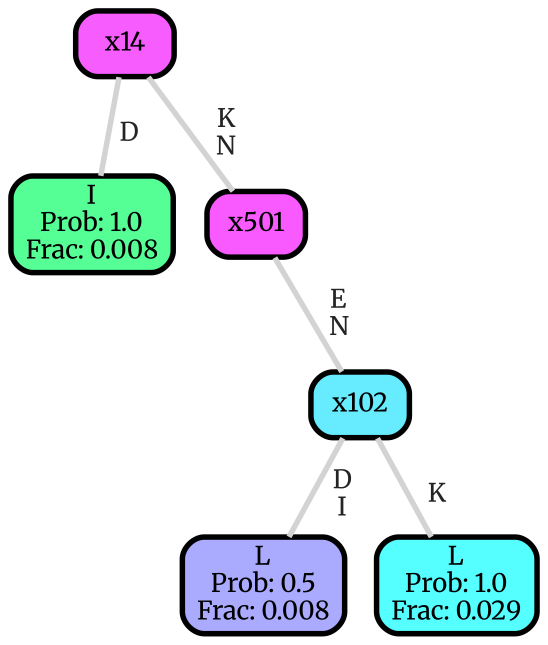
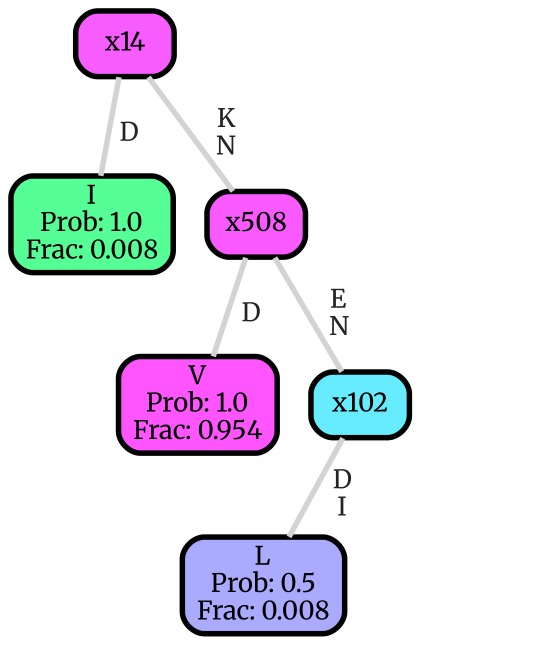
node "x501": label "x501" -> "x508"
node "V Prob: 1.0 Frac: 0.954": added
node "L Prob: 1.0 Frac: 0.029": removed
